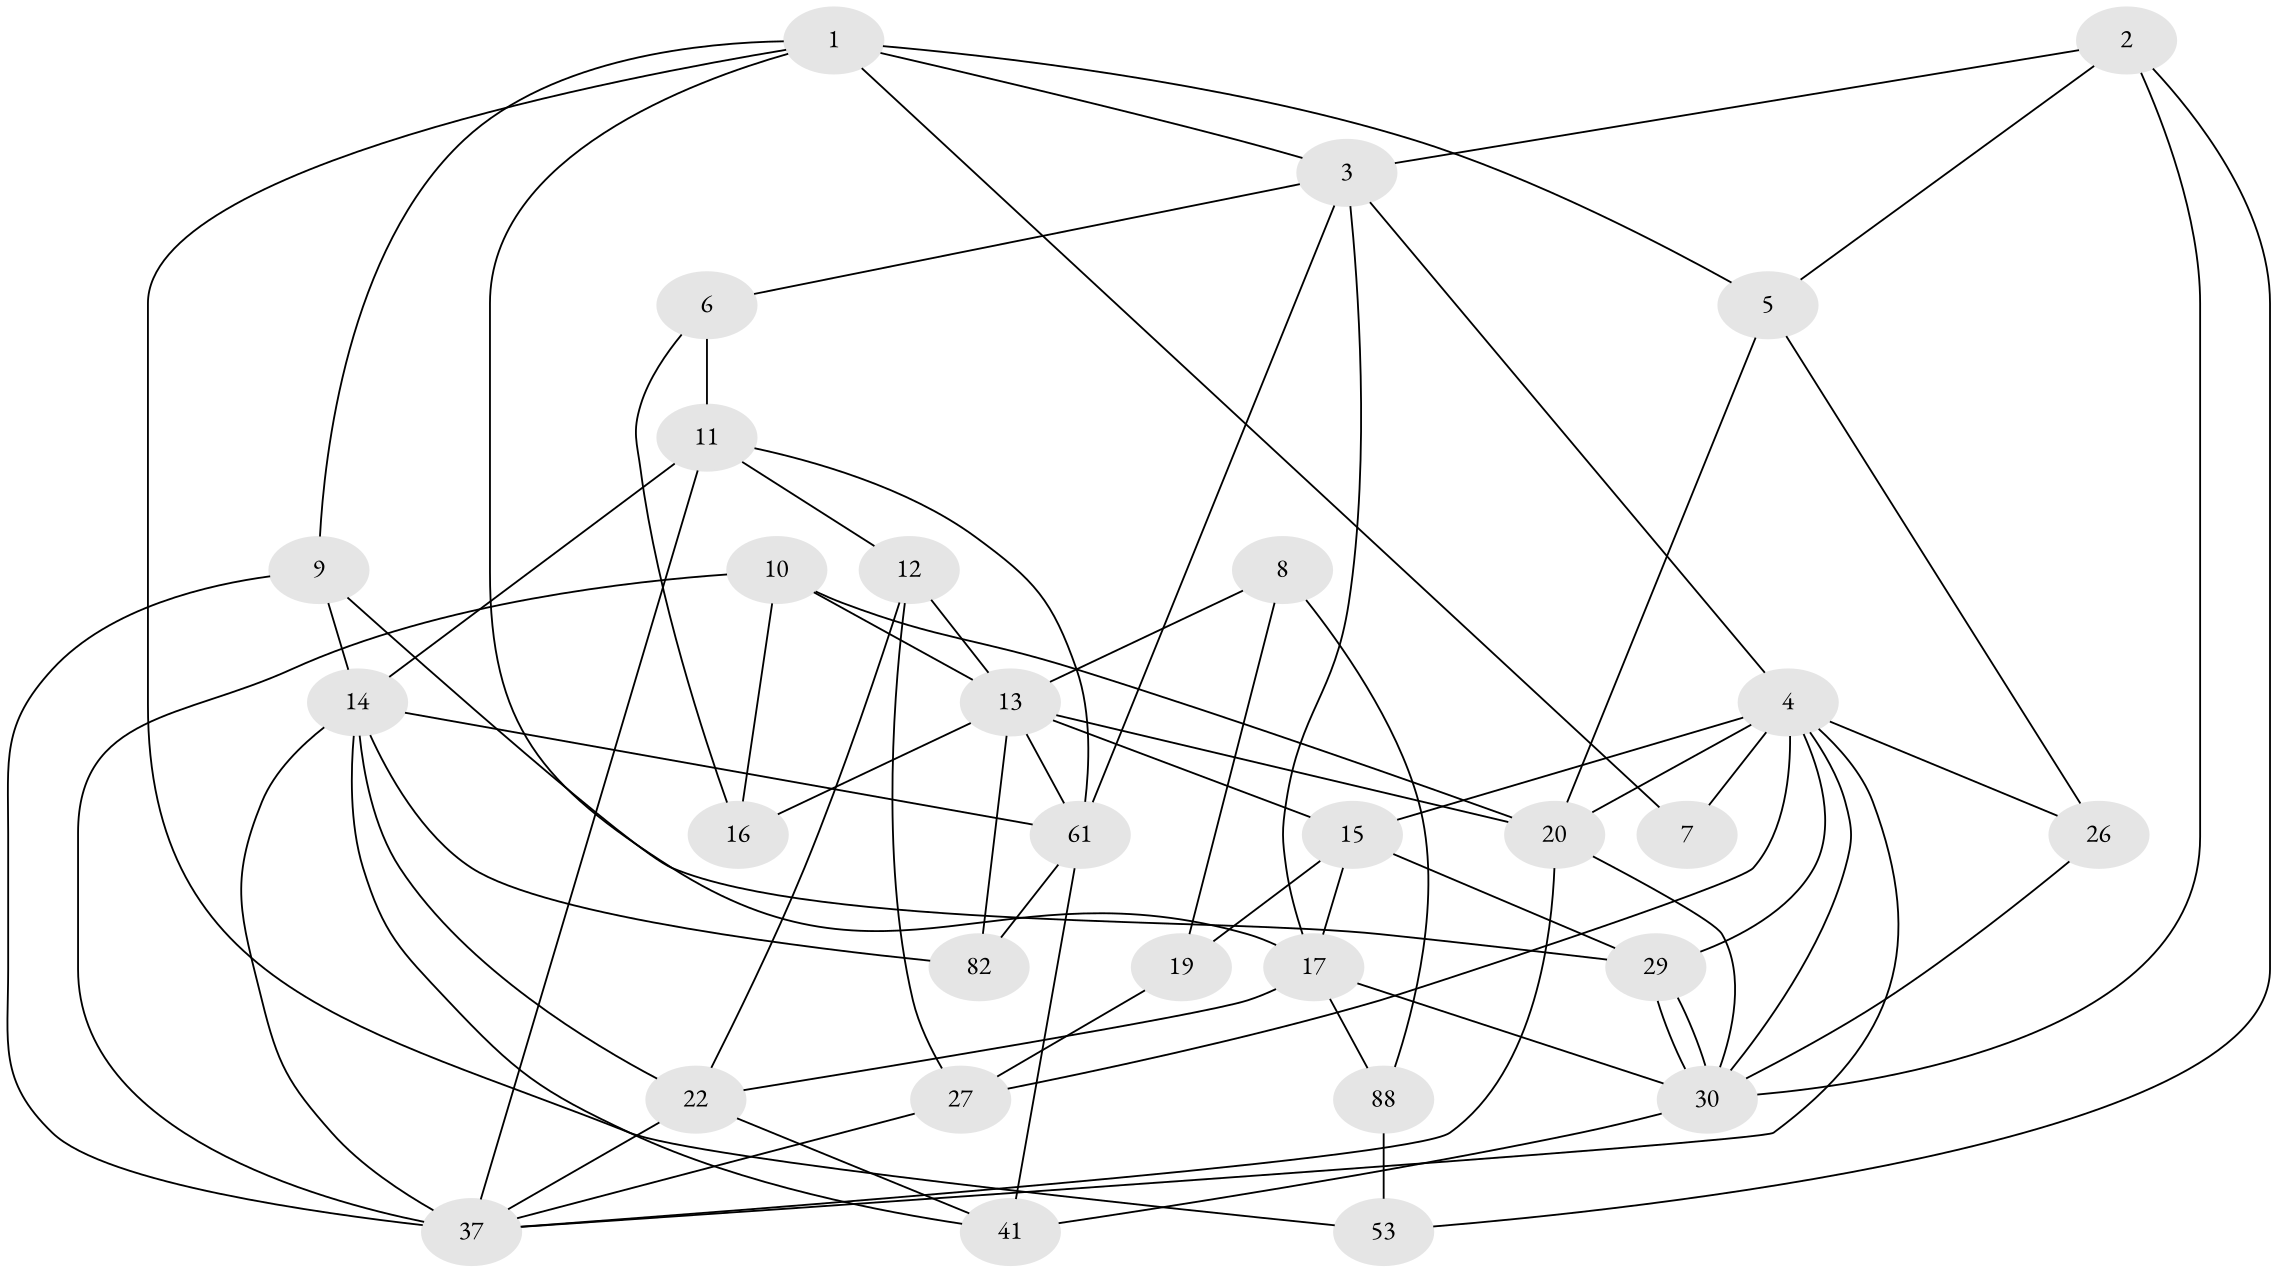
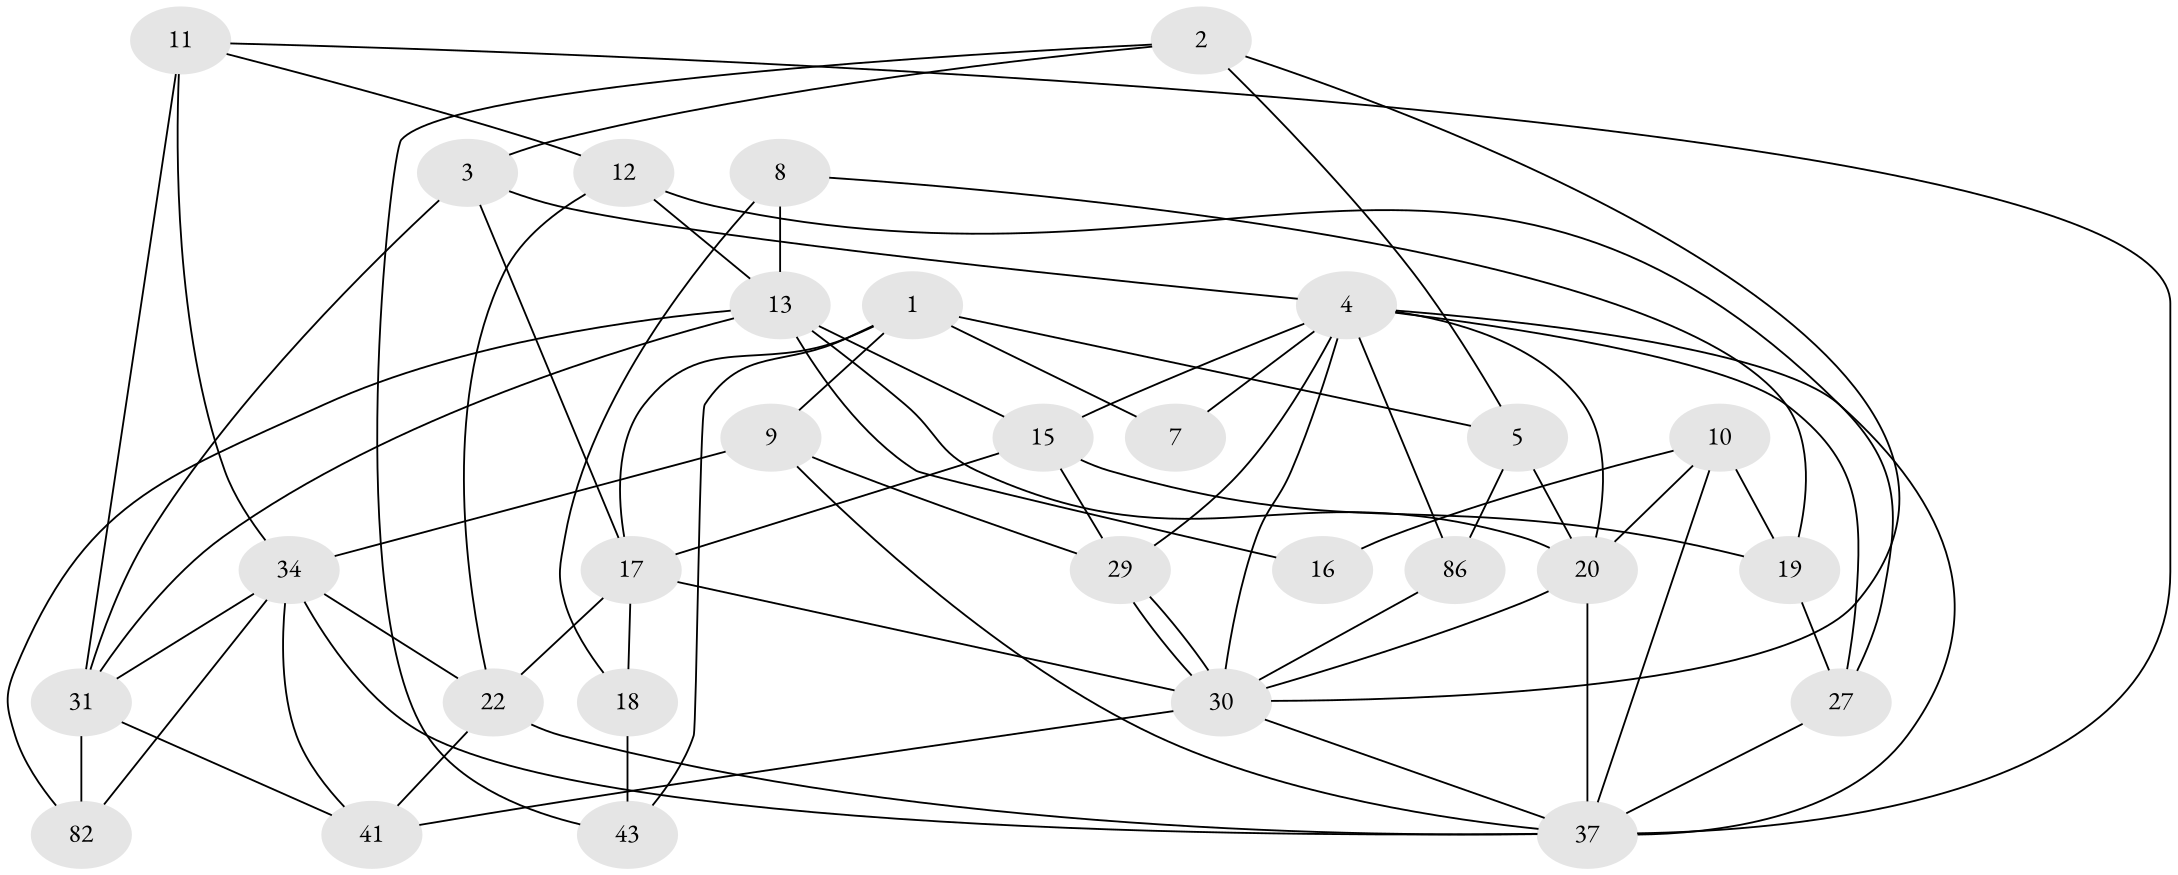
edge "1" -- "3": removed
node "6": removed
edge "10" -- "13": now "10" -- "19"
node "14": label "14" -> "34"
edge "30" -- "37": added
node "61": label "61" -> "31"
node "26": label "26" -> "86"
node "88": label "88" -> "18"
node "53": label "53" -> "43"
